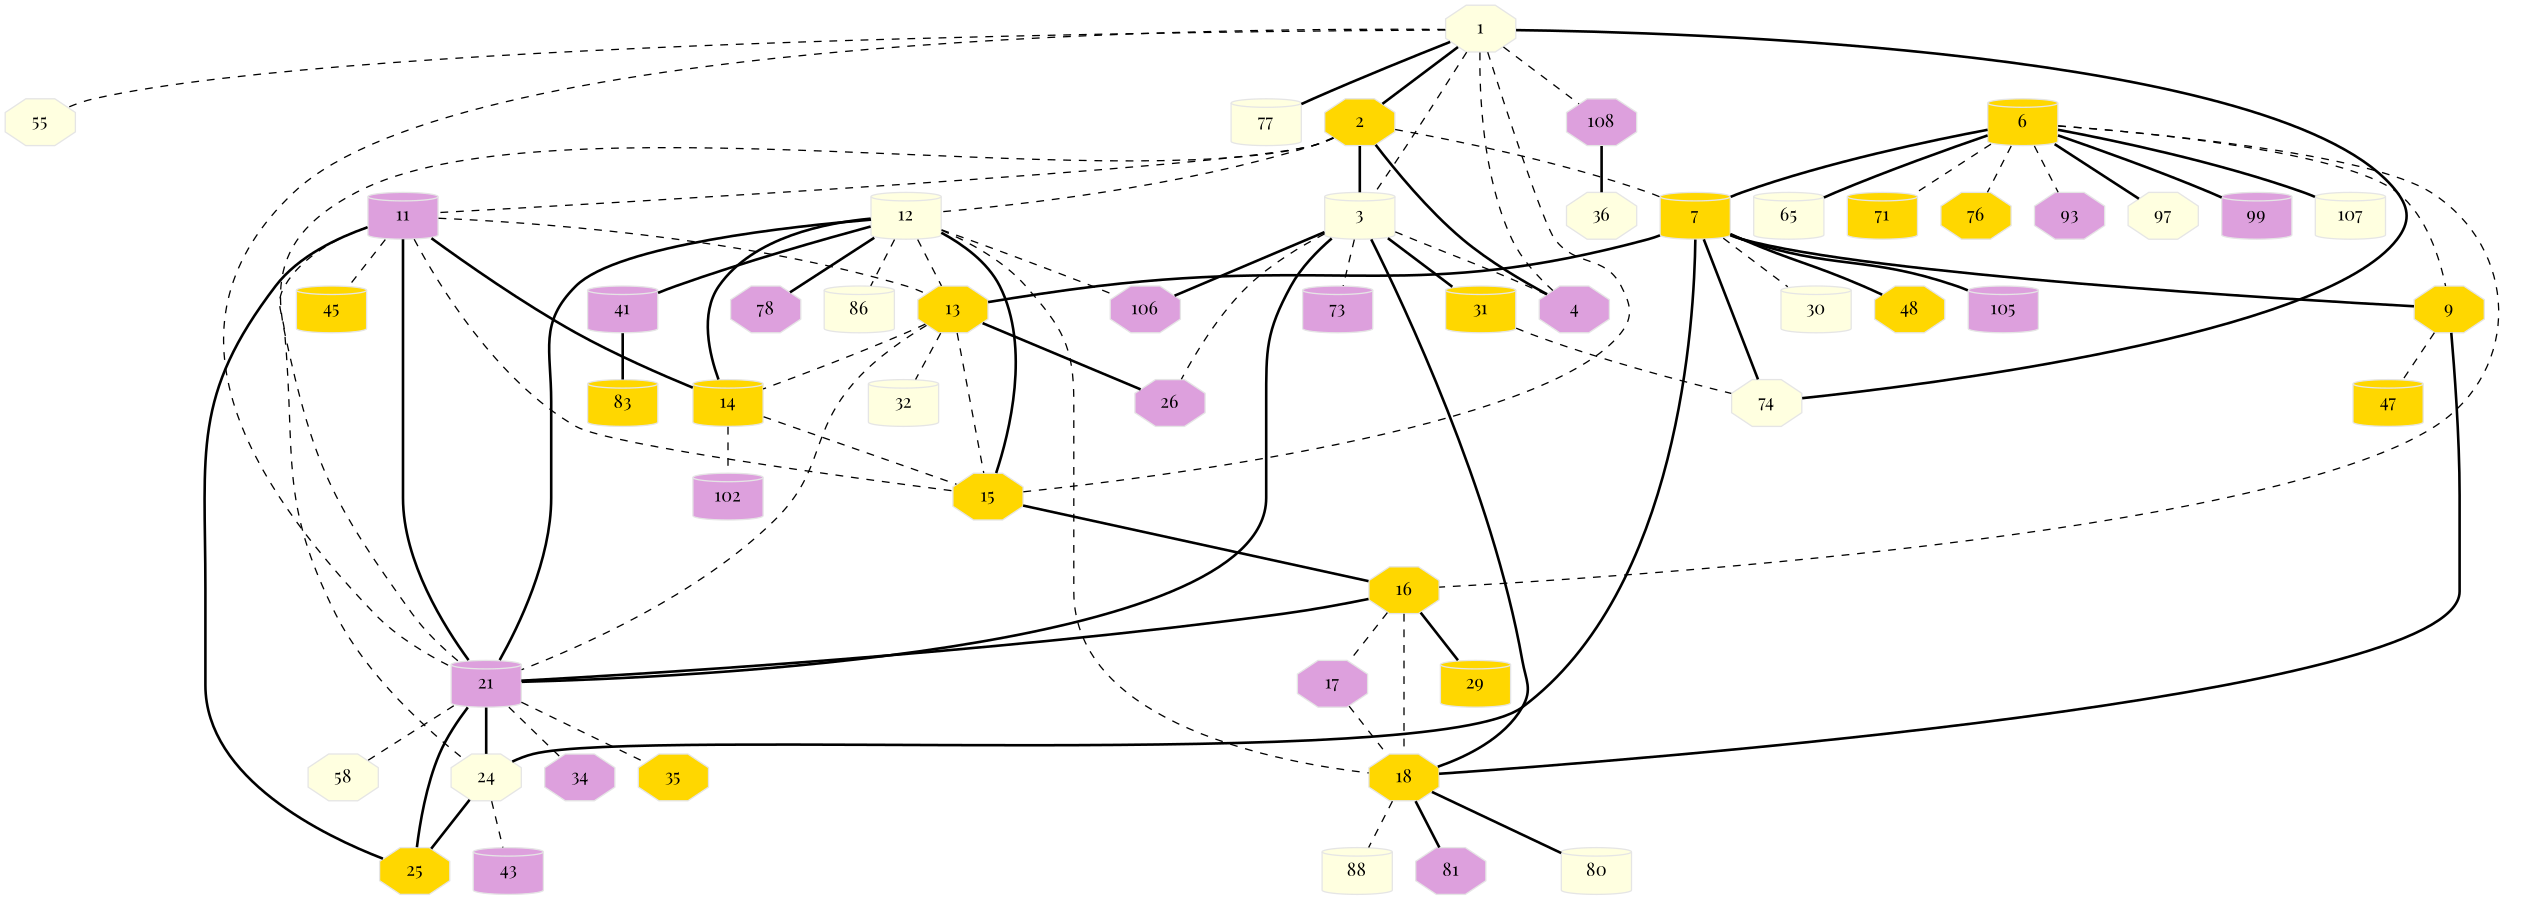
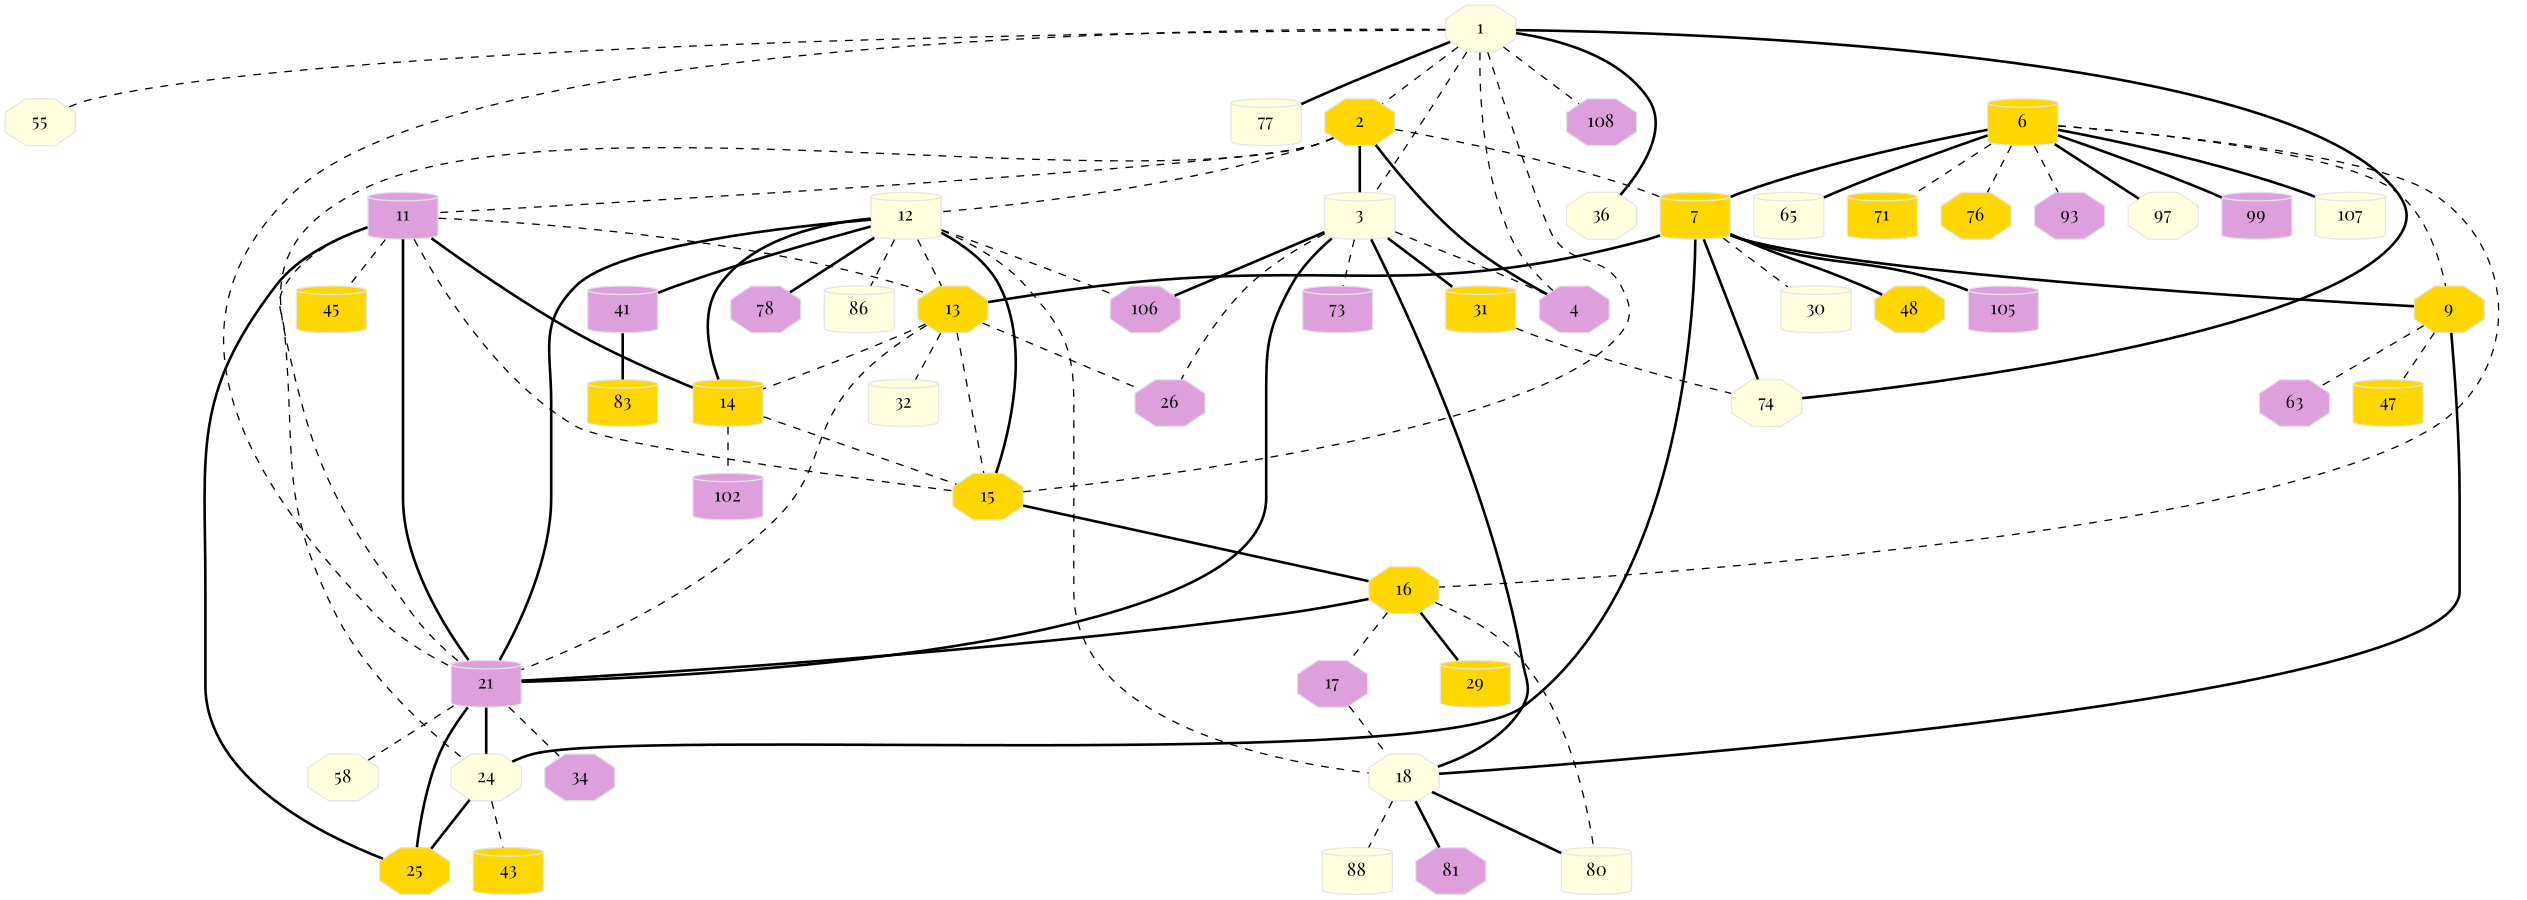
edge "1" -- "2": style bold -> dashed
edge "108" -- "36": now "1" -- "36"
edge "13" -- "26": style bold -> dashed
node "63": added
edge "16" -- "18": now "16" -- "80"
node "35": removed
node "18": fillcolor gold -> lightyellow
node "43": fillcolor plum -> gold
